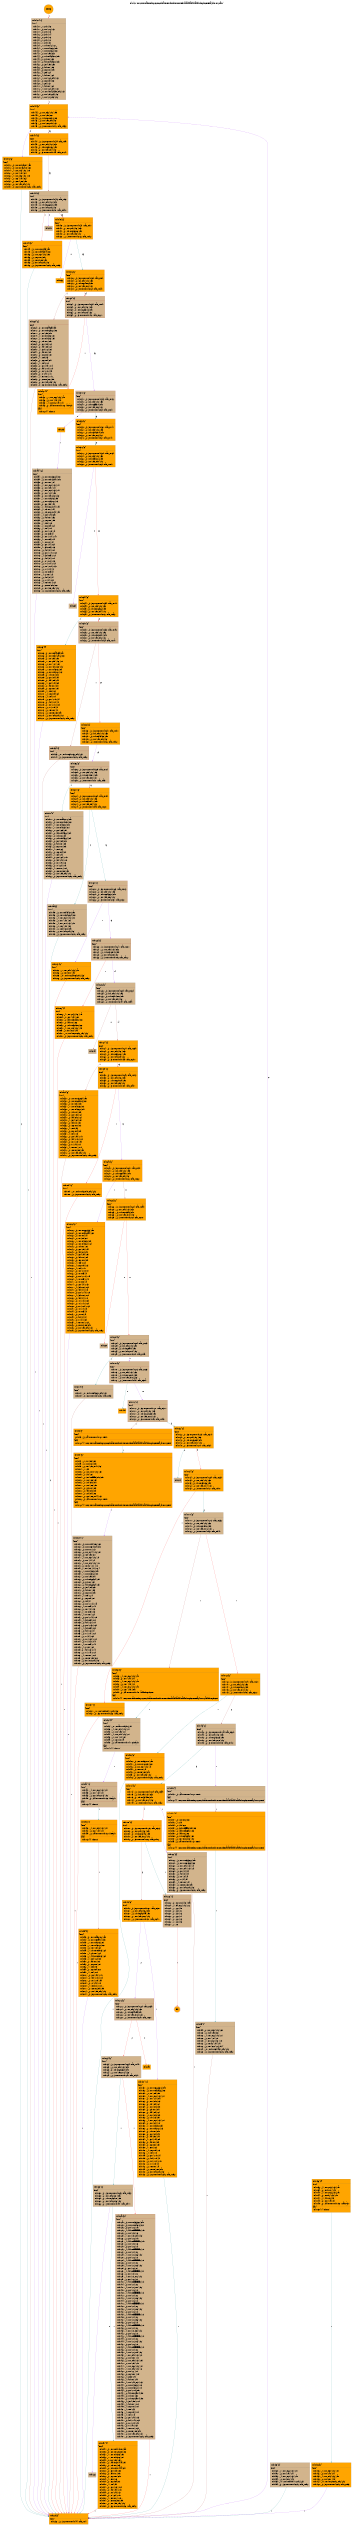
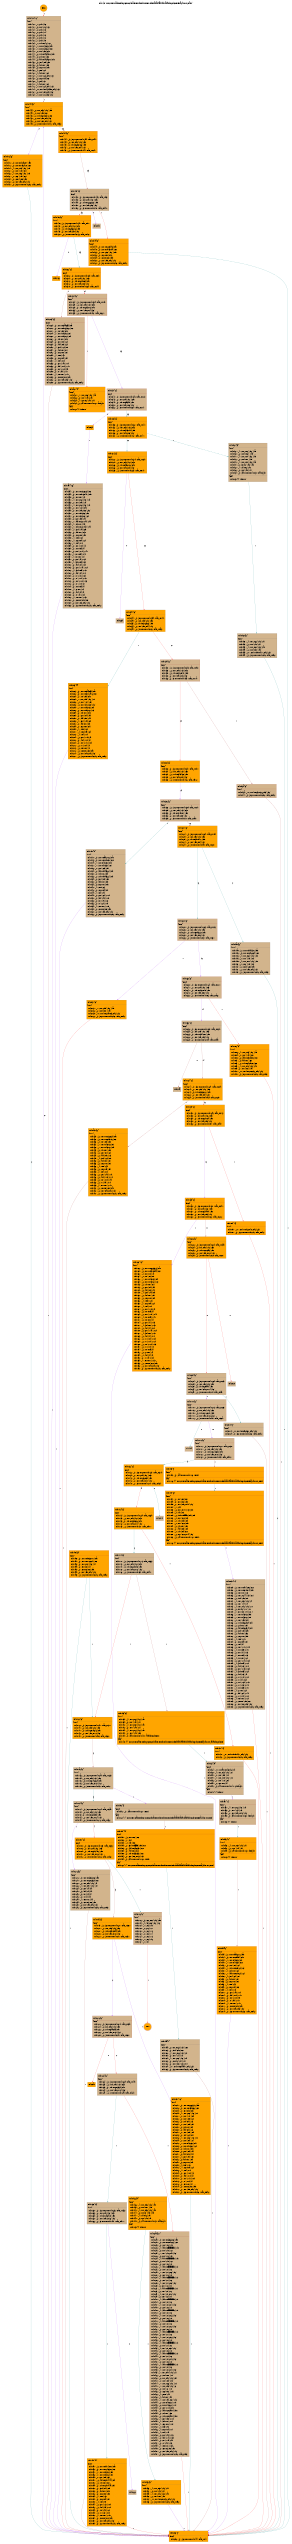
node "Desktop": label "Desktop" -> "Entry"
node "0x401b67 [39]": added
node "0x401a0a": fillcolor orange -> tan
edge "0x40178c [28]" -> "0x4019ec [30]": reversed
node "0x4017c4 [28]": fillcolor orange -> tan
node "Exit": label "Exit" -> "Users"
